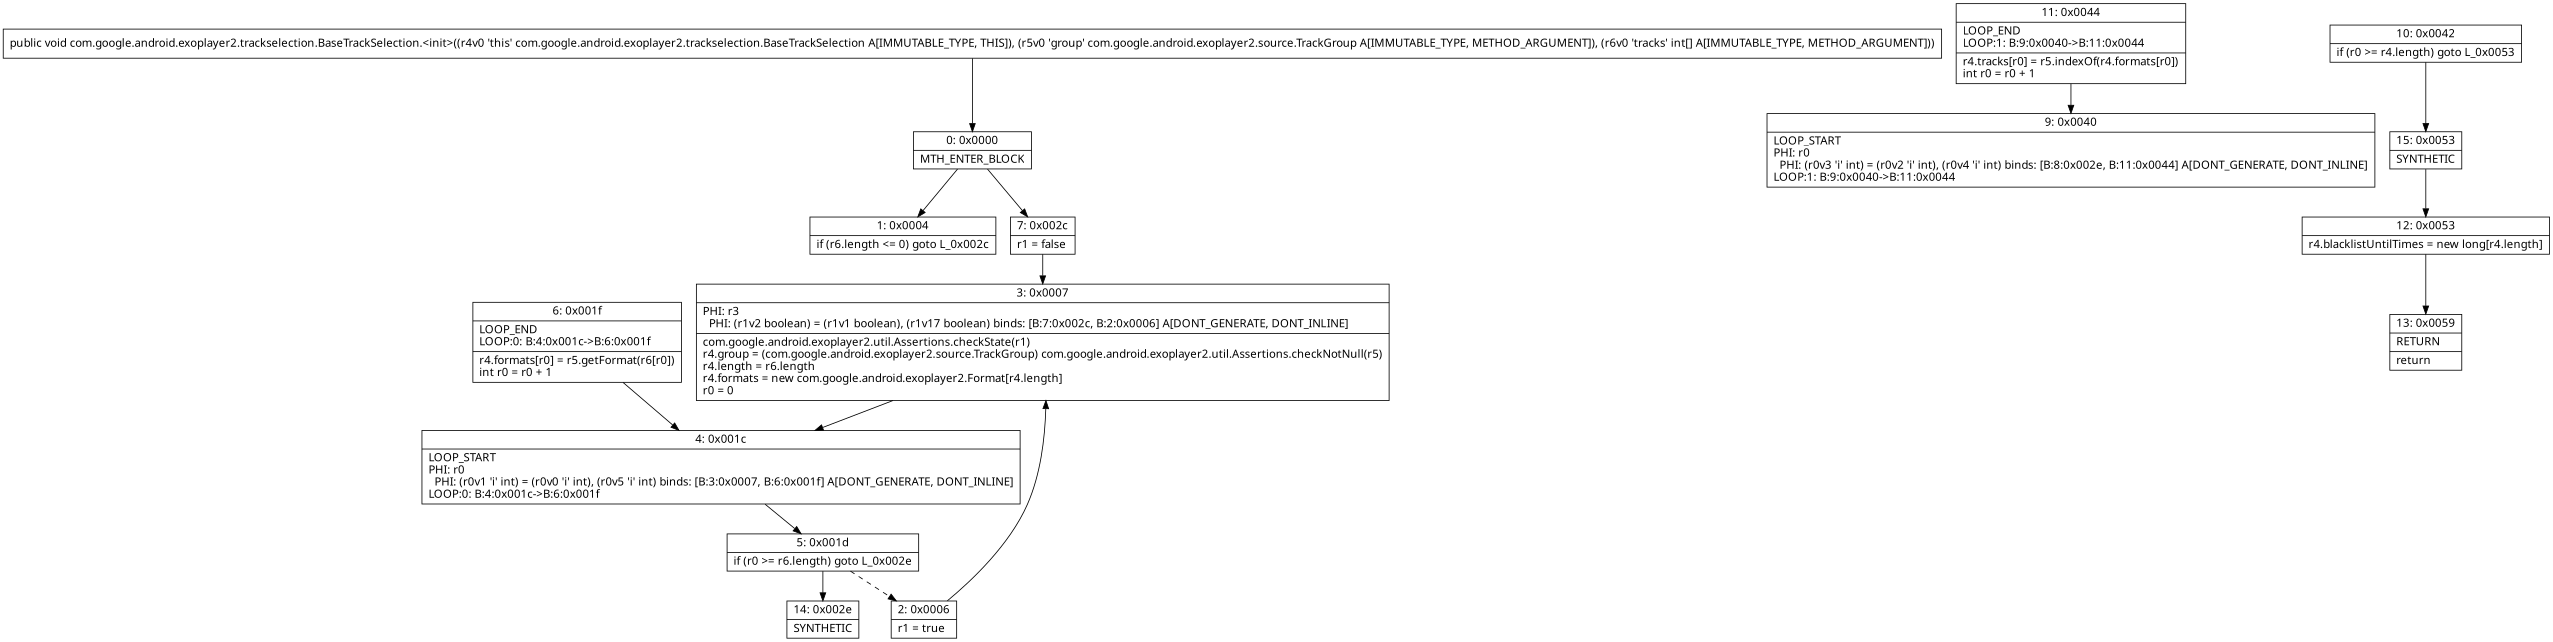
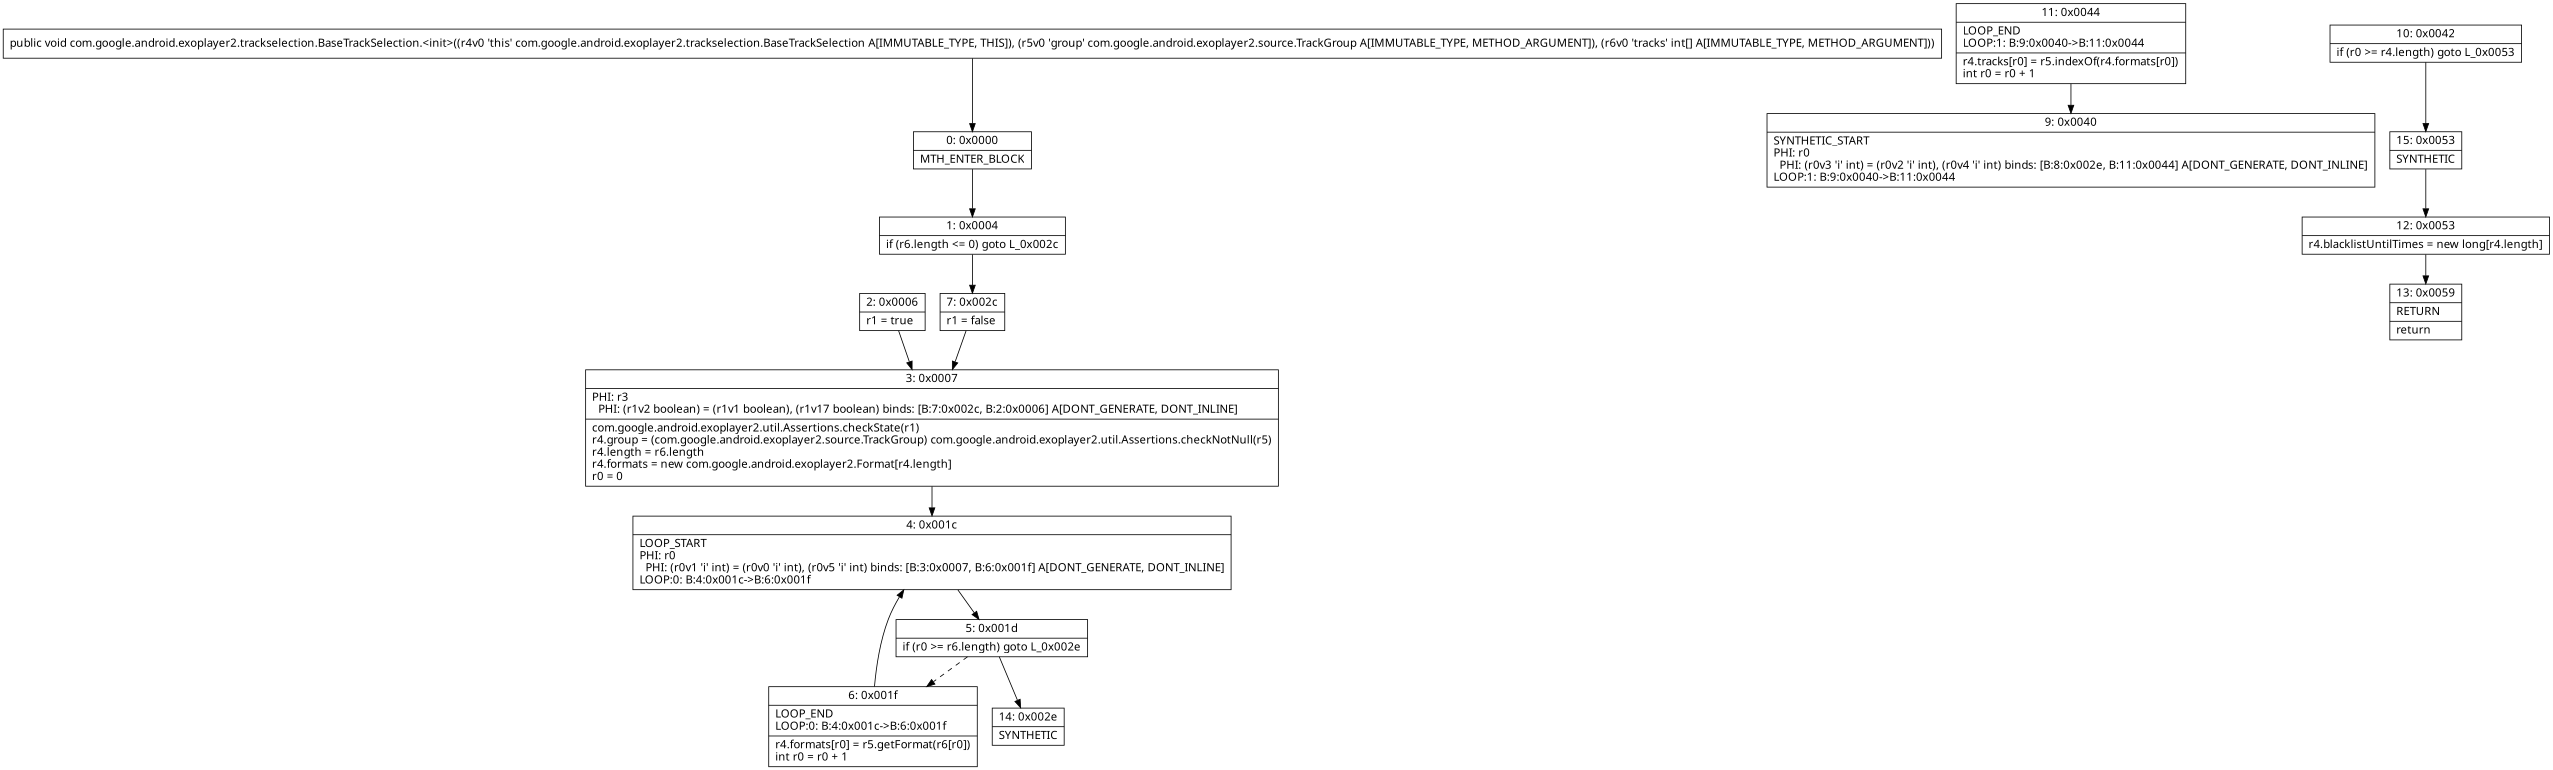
node "9: 0x0040": text "LOOP_START" -> "SYNTHETIC_START"
edge "0: 0x0000" -> "7: 0x002c": now "1: 0x0004" -> "7: 0x002c"
edge "5: 0x001d" -> "2: 0x0006": now "5: 0x001d" -> "6: 0x001f"
